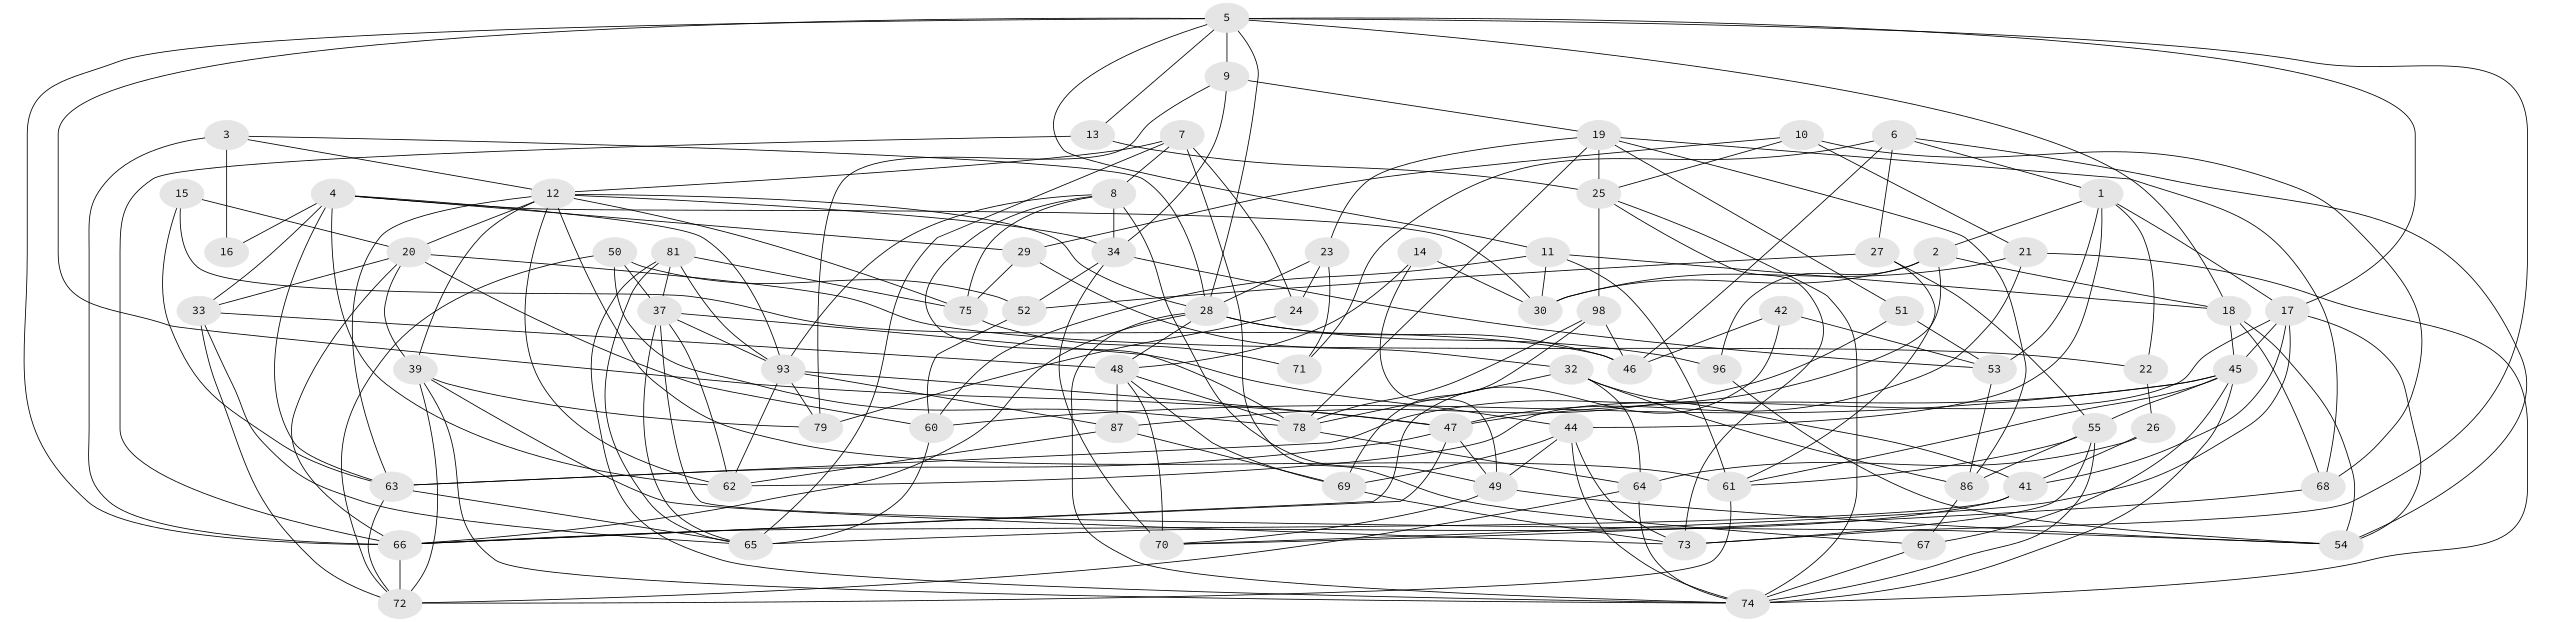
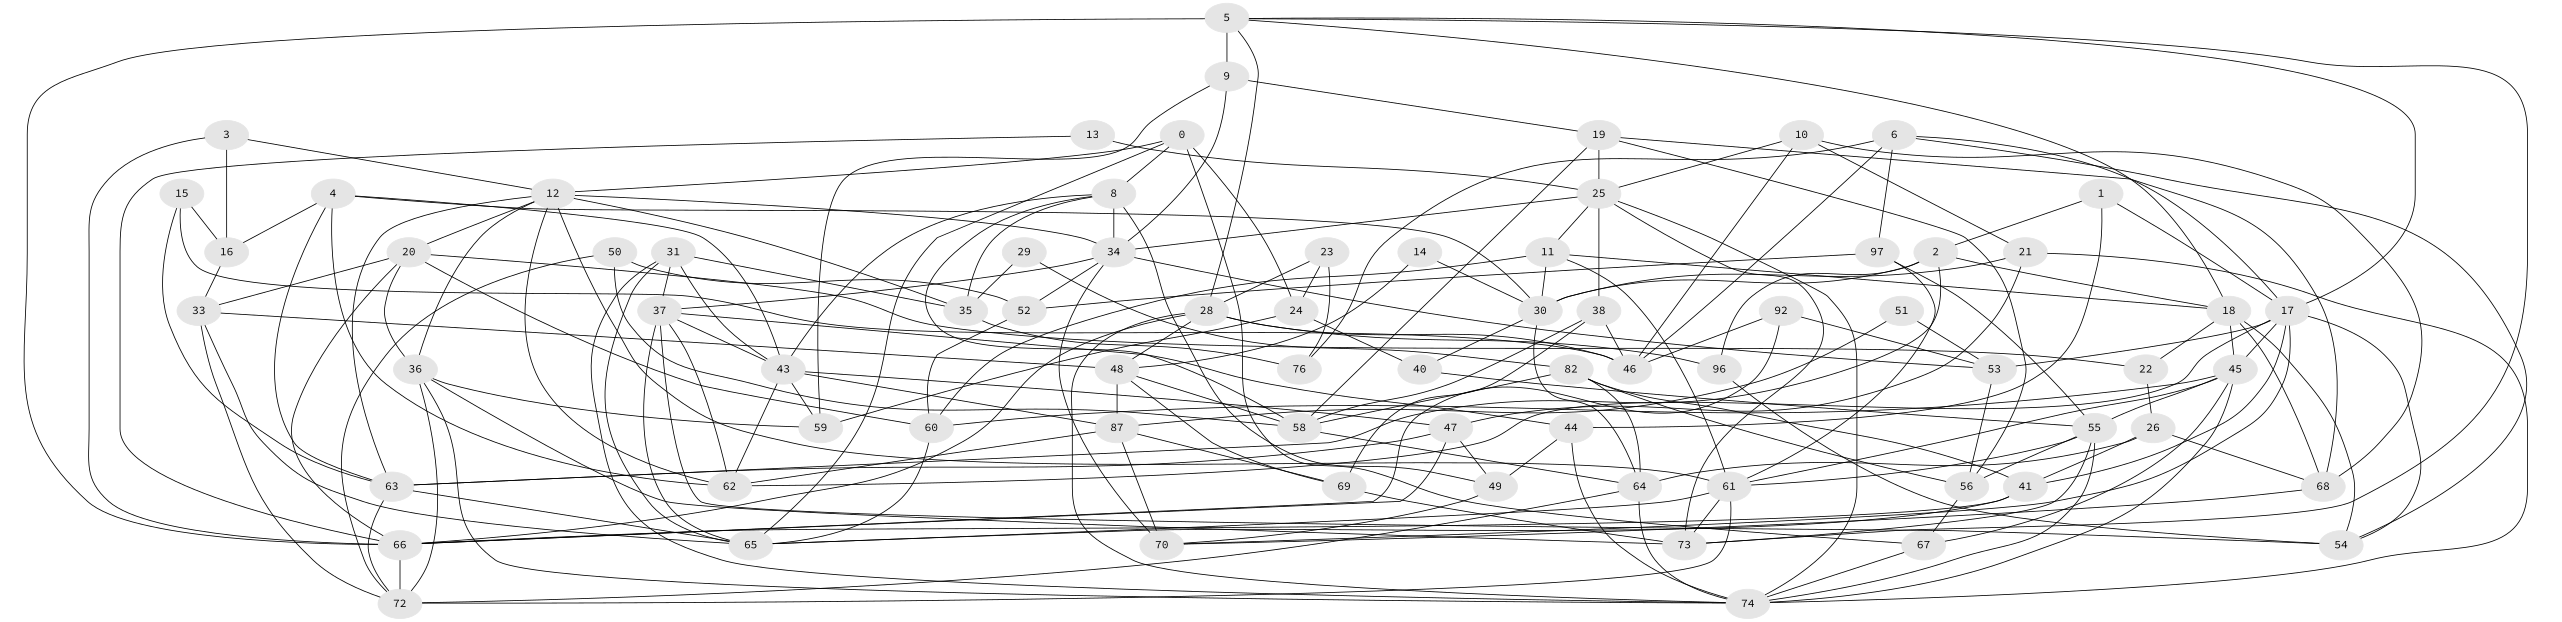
edge "5" -- "13": removed
node "7": label "7" -> "0"
edge "3" -- "28": removed
edge "19" -- "23": removed
edge "6" -- "1": now "6" -- "17"
edge "10" -- "29": now "10" -- "46"
edge "5" -- "11": now "25" -- "11"
edge "12" -- "28": removed
edge "25" -- "34": added
edge "15" -- "20": now "15" -- "16"
edge "19" -- "51": removed
edge "4" -- "29": removed
edge "5" -- "47": removed
node "81": label "81" -> "31"
node "27": label "27" -> "97"
edge "4" -- "33": now "16" -- "33"
edge "1" -- "22": now "18" -- "22"
edge "50" -- "37": now "34" -- "37"
edge "1" -- "53": now "17" -- "53"
node "75": label "75" -> "35"
node "98": label "98" -> "38"
node "42": label "42" -> "92"
node "39": label "39" -> "36"
node "93": label "93" -> "43"
node "71": label "71" -> "76"
node "40": added
node "32": label "32" -> "82"
edge "14" -- "49": removed
edge "45" -- "47": removed
edge "30" -- "64": added
node "79": label "79" -> "59"
node "78": label "78" -> "58"
edge "44" -- "69": removed
edge "48" -- "70": now "87" -- "70"
edge "26" -- "68": added
node "86": label "86" -> "56"
edge "44" -- "73": now "61" -- "73"
edge "49" -- "54": removed
edge "61" -- "65": added
